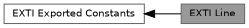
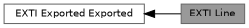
node "EXTI Exported Constants": label "EXTI Exported Constants" -> "EXTI Exported Exported"
